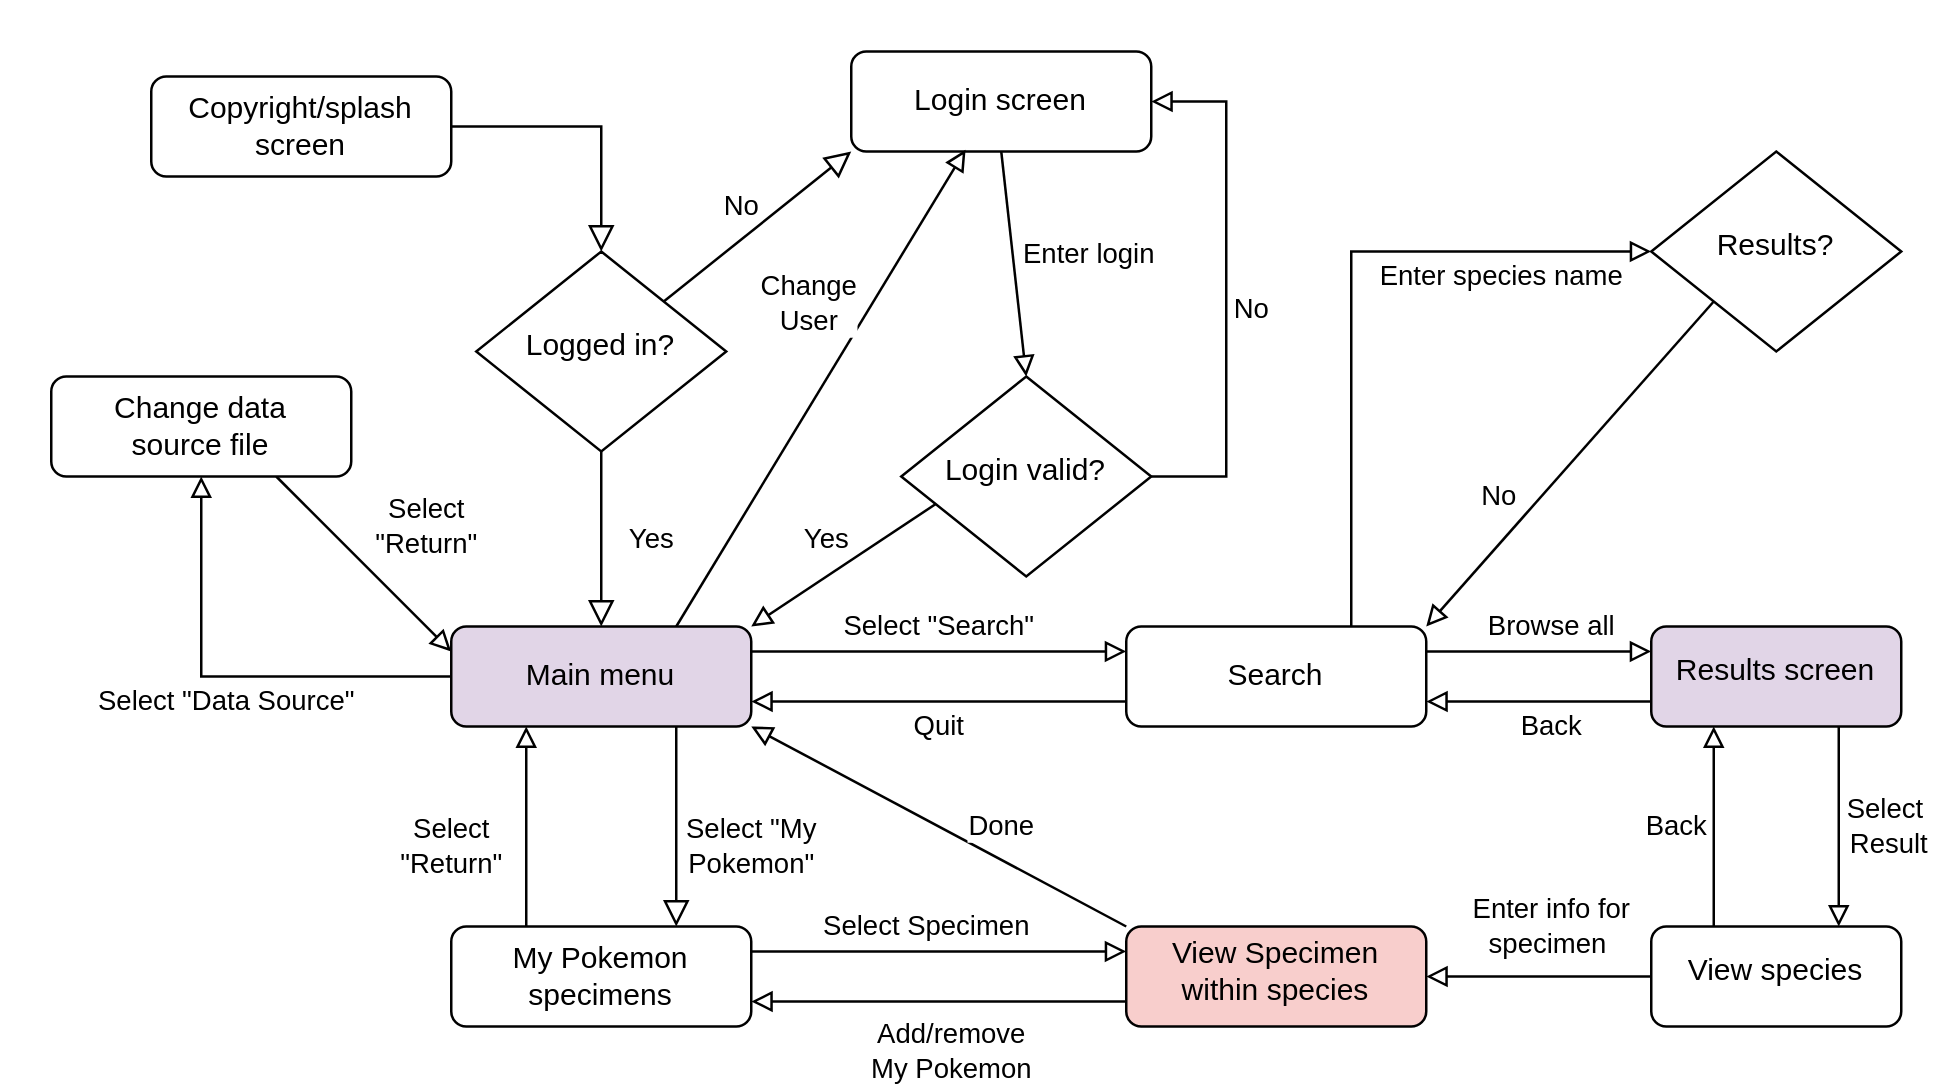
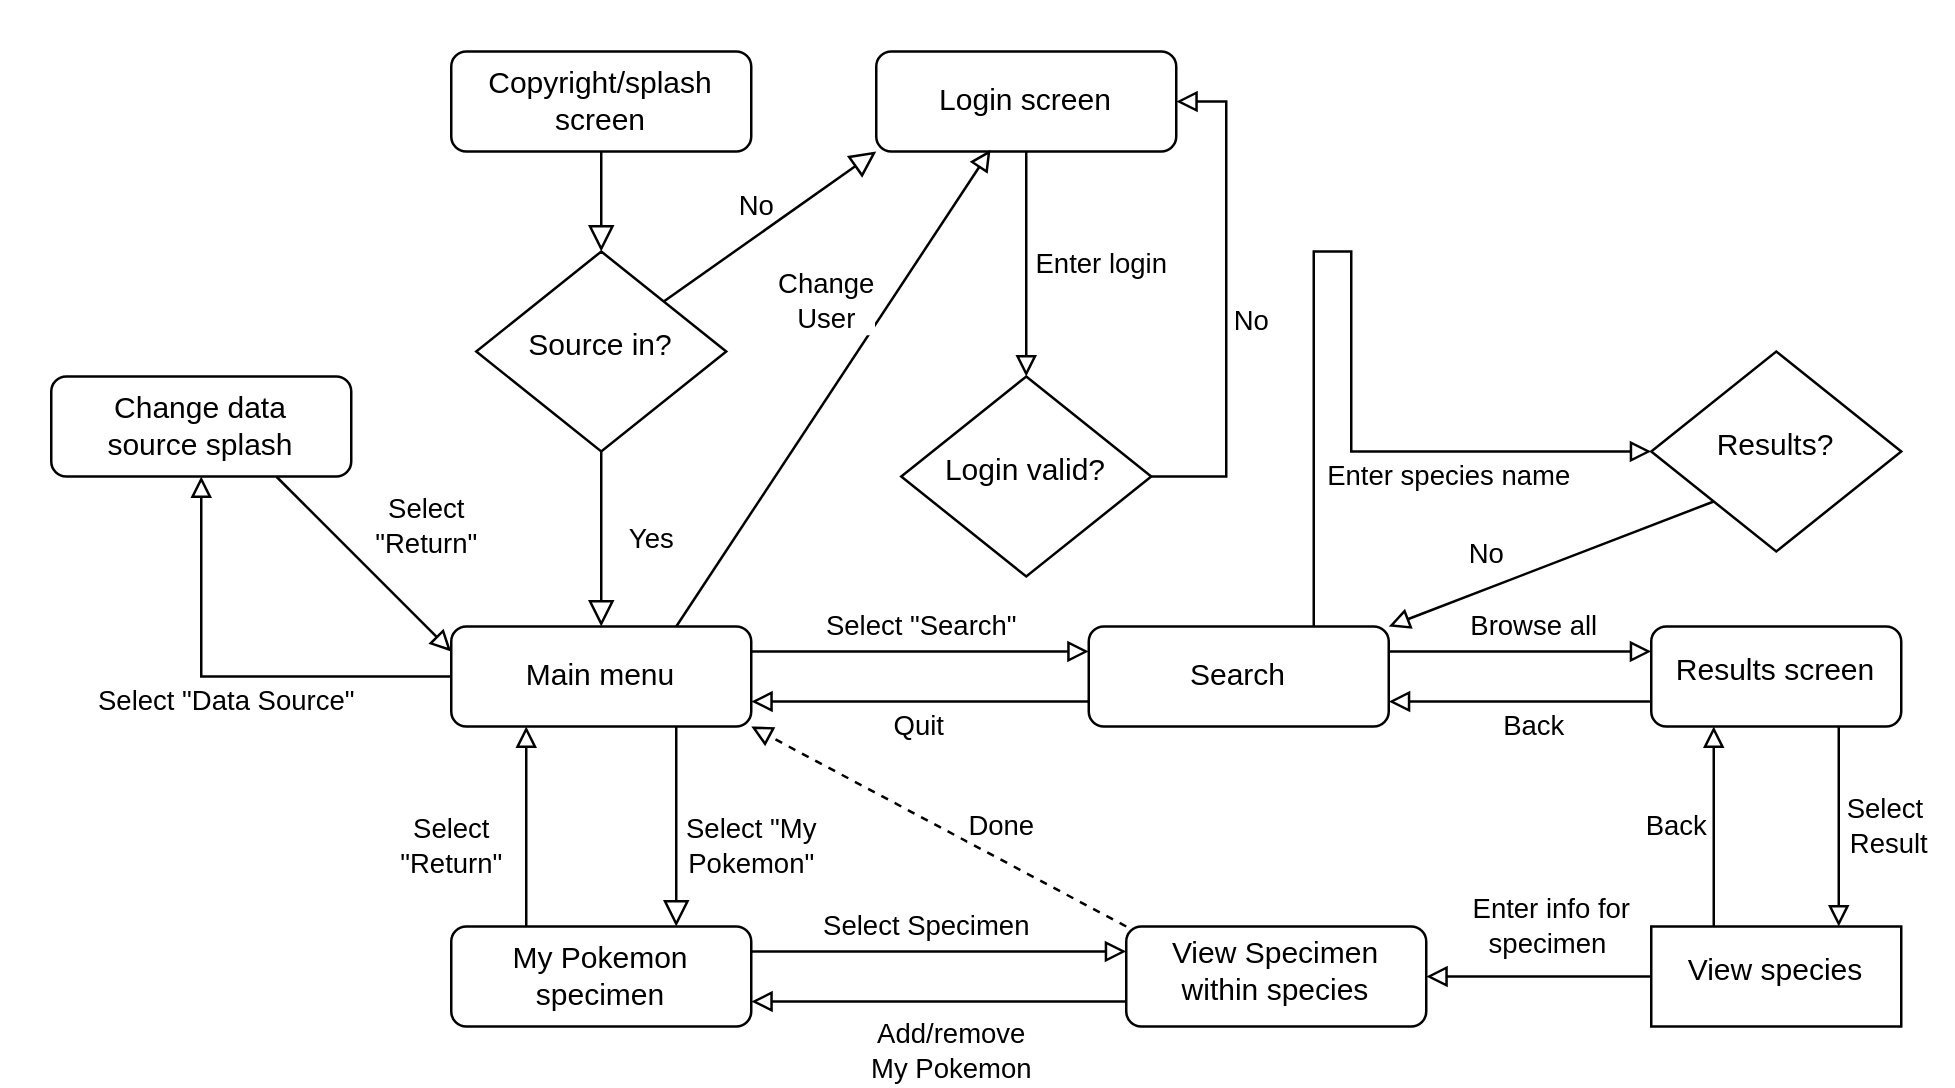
node "Login screen": moved (1001, 101) -> (1026, 101)
node "Copyright/splash screen": moved (301, 126) -> (601, 101)
node "Results?": moved (1776, 251) -> (1776, 451)
node "Logged in?": label "Logged in?" -> "Source in?"
node "Change data source file": label "Change data source file" -> "Change data source splash"
edge "Login valid?" -> "Main menu": removed, label "Yes"
node "Main menu": fillcolor #e1d5e7 -> #ffffff
node "Search": moved (1276, 676) -> (1239, 676)
node "Results screen": fillcolor #e1d5e7 -> #ffffff
edge "View Specimen within species" -> "Main menu": style solid -> dashed
node "My Pokemon specimens": label "My Pokemon specimens" -> "My Pokemon specimen"
node "View Specimen within species": fillcolor #f8cecc -> #ffffff
node "View species": shape rounded rectangle -> rectangle
